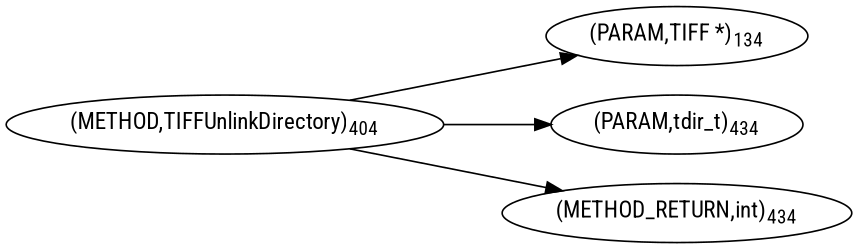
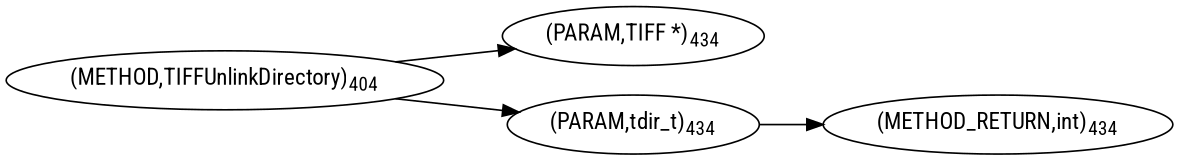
node "(PARAM,TIFF *)": text "134" -> "434"
edge "(METHOD,TIFFUnlinkDirectory)" -> "(METHOD_RETURN,int)": now "(PARAM,tdir_t)" -> "(METHOD_RETURN,int)"
